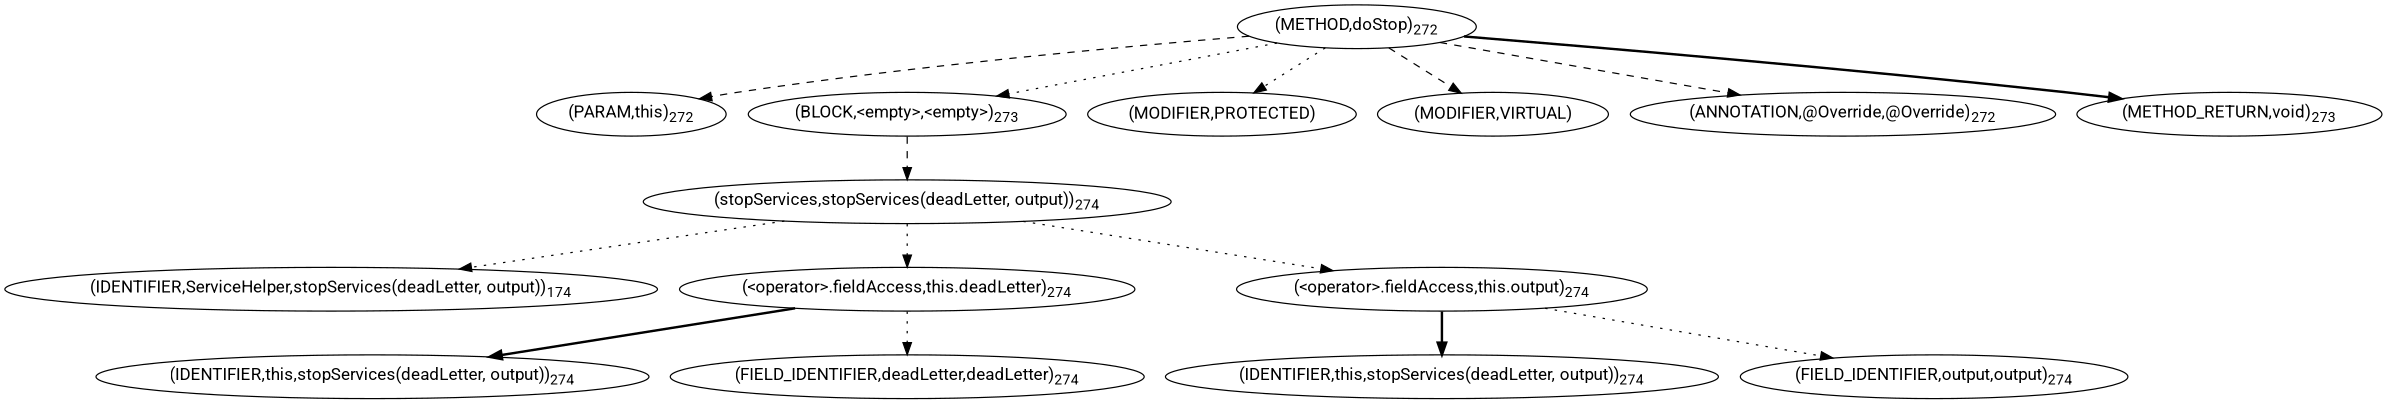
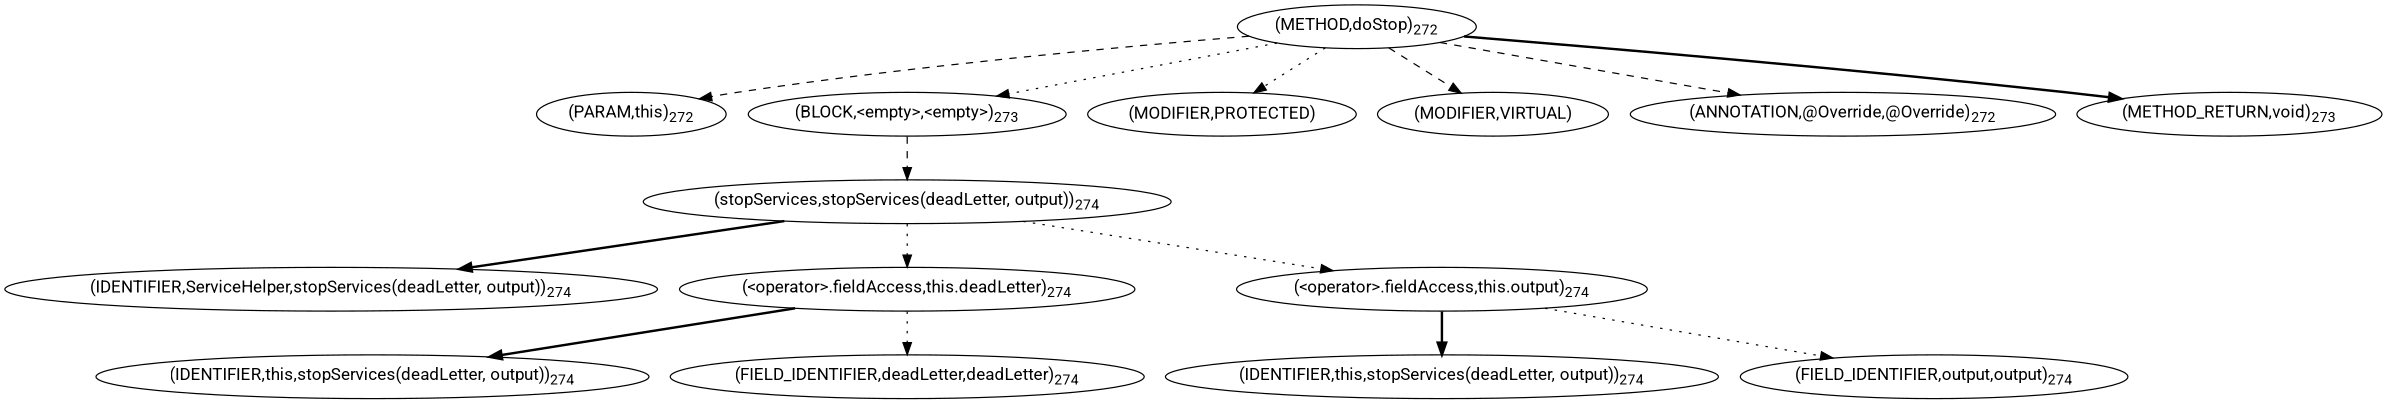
edge "(stopServices,stopServices(deadLetter, output))" -> "(IDENTIFIER,ServiceHelper,stopServices(deadLetter, output))": style dotted -> bold
node "(IDENTIFIER,ServiceHelper,stopServices(deadLetter, output))": text "174" -> "274"
